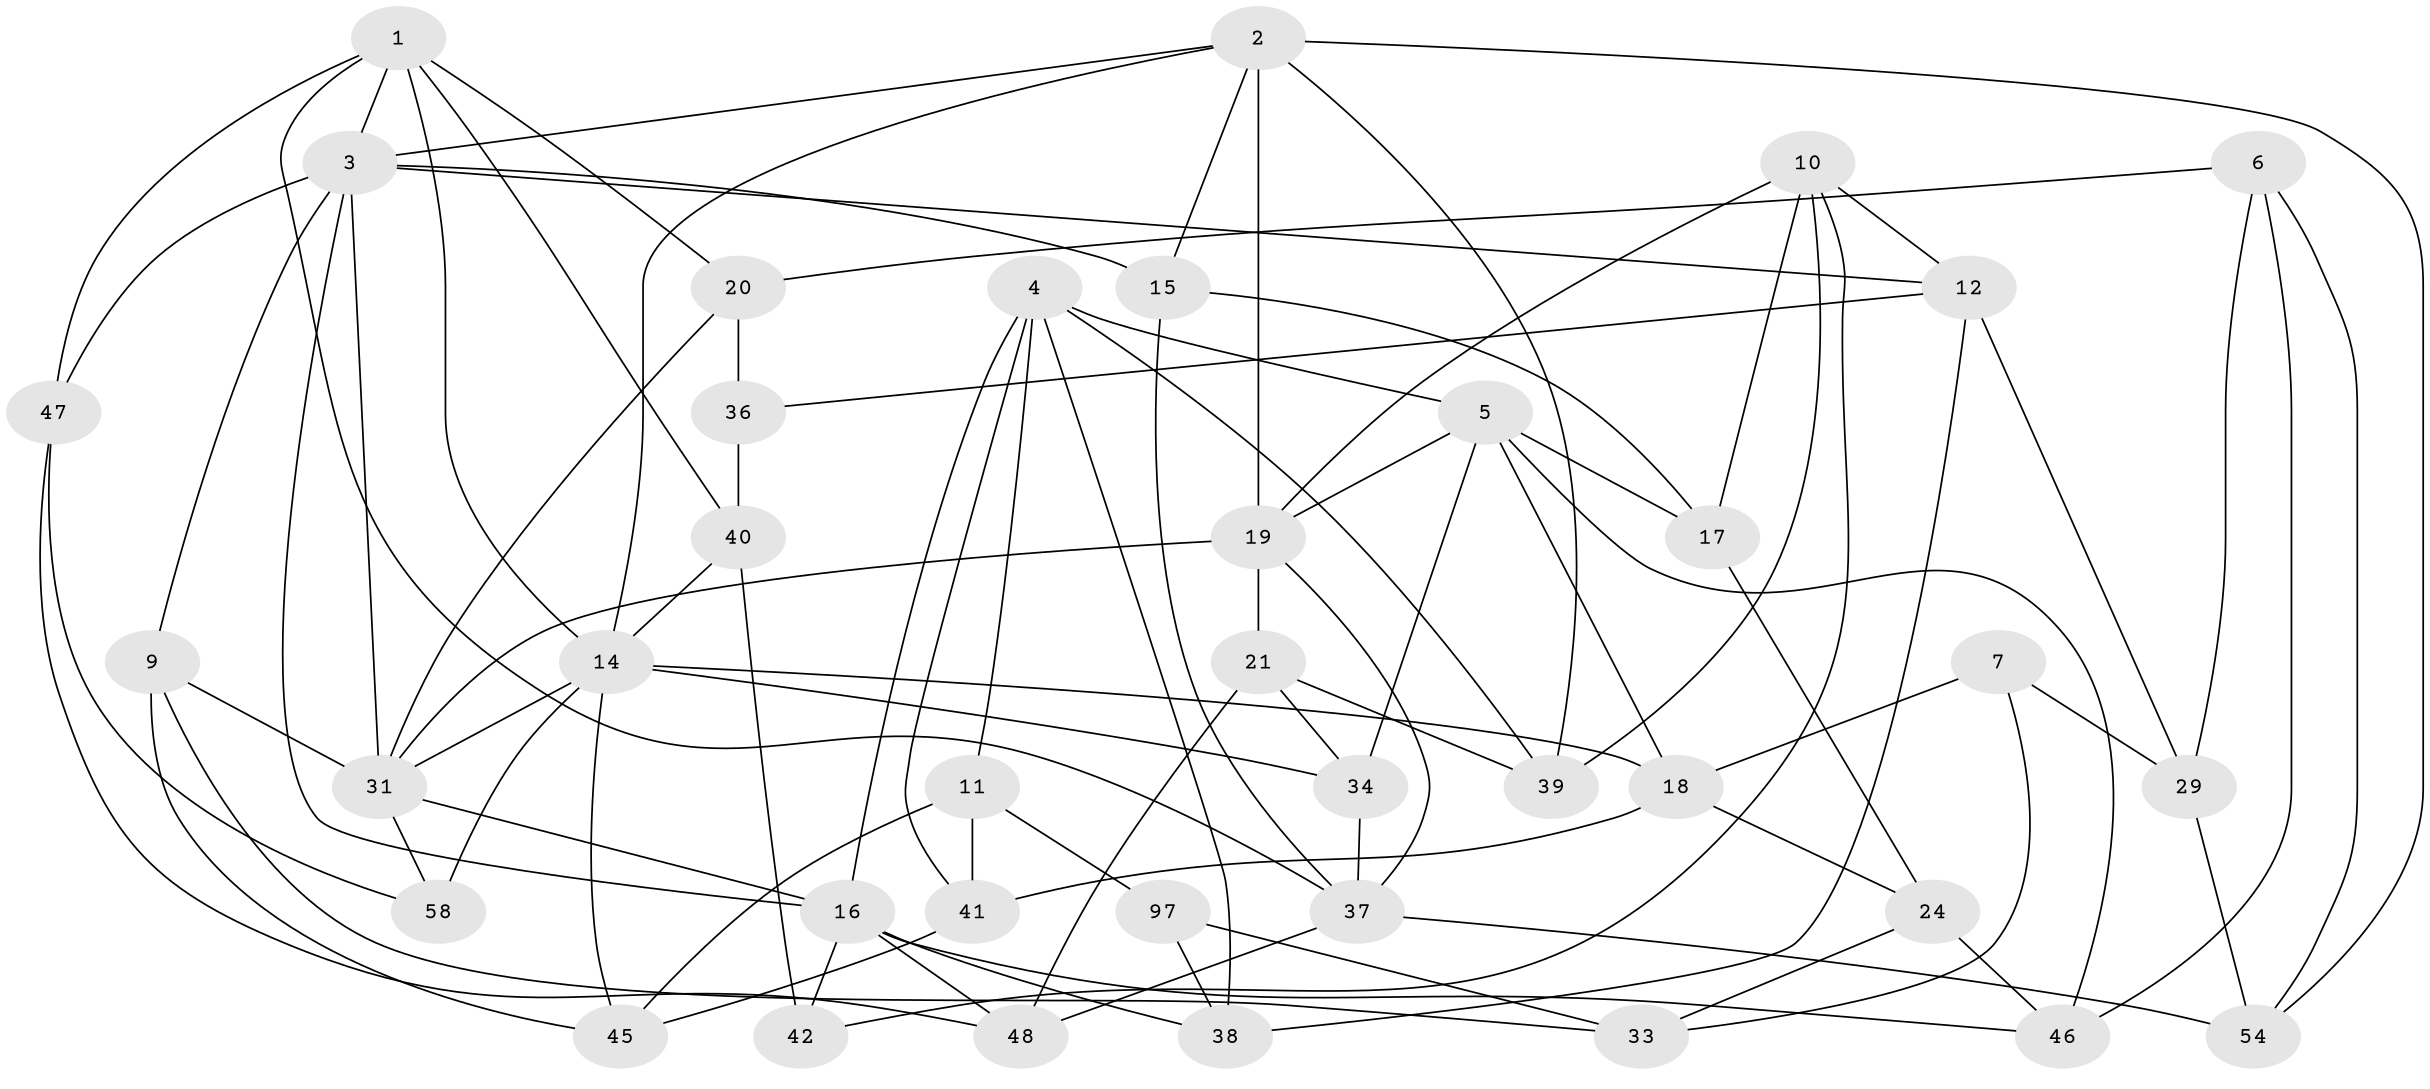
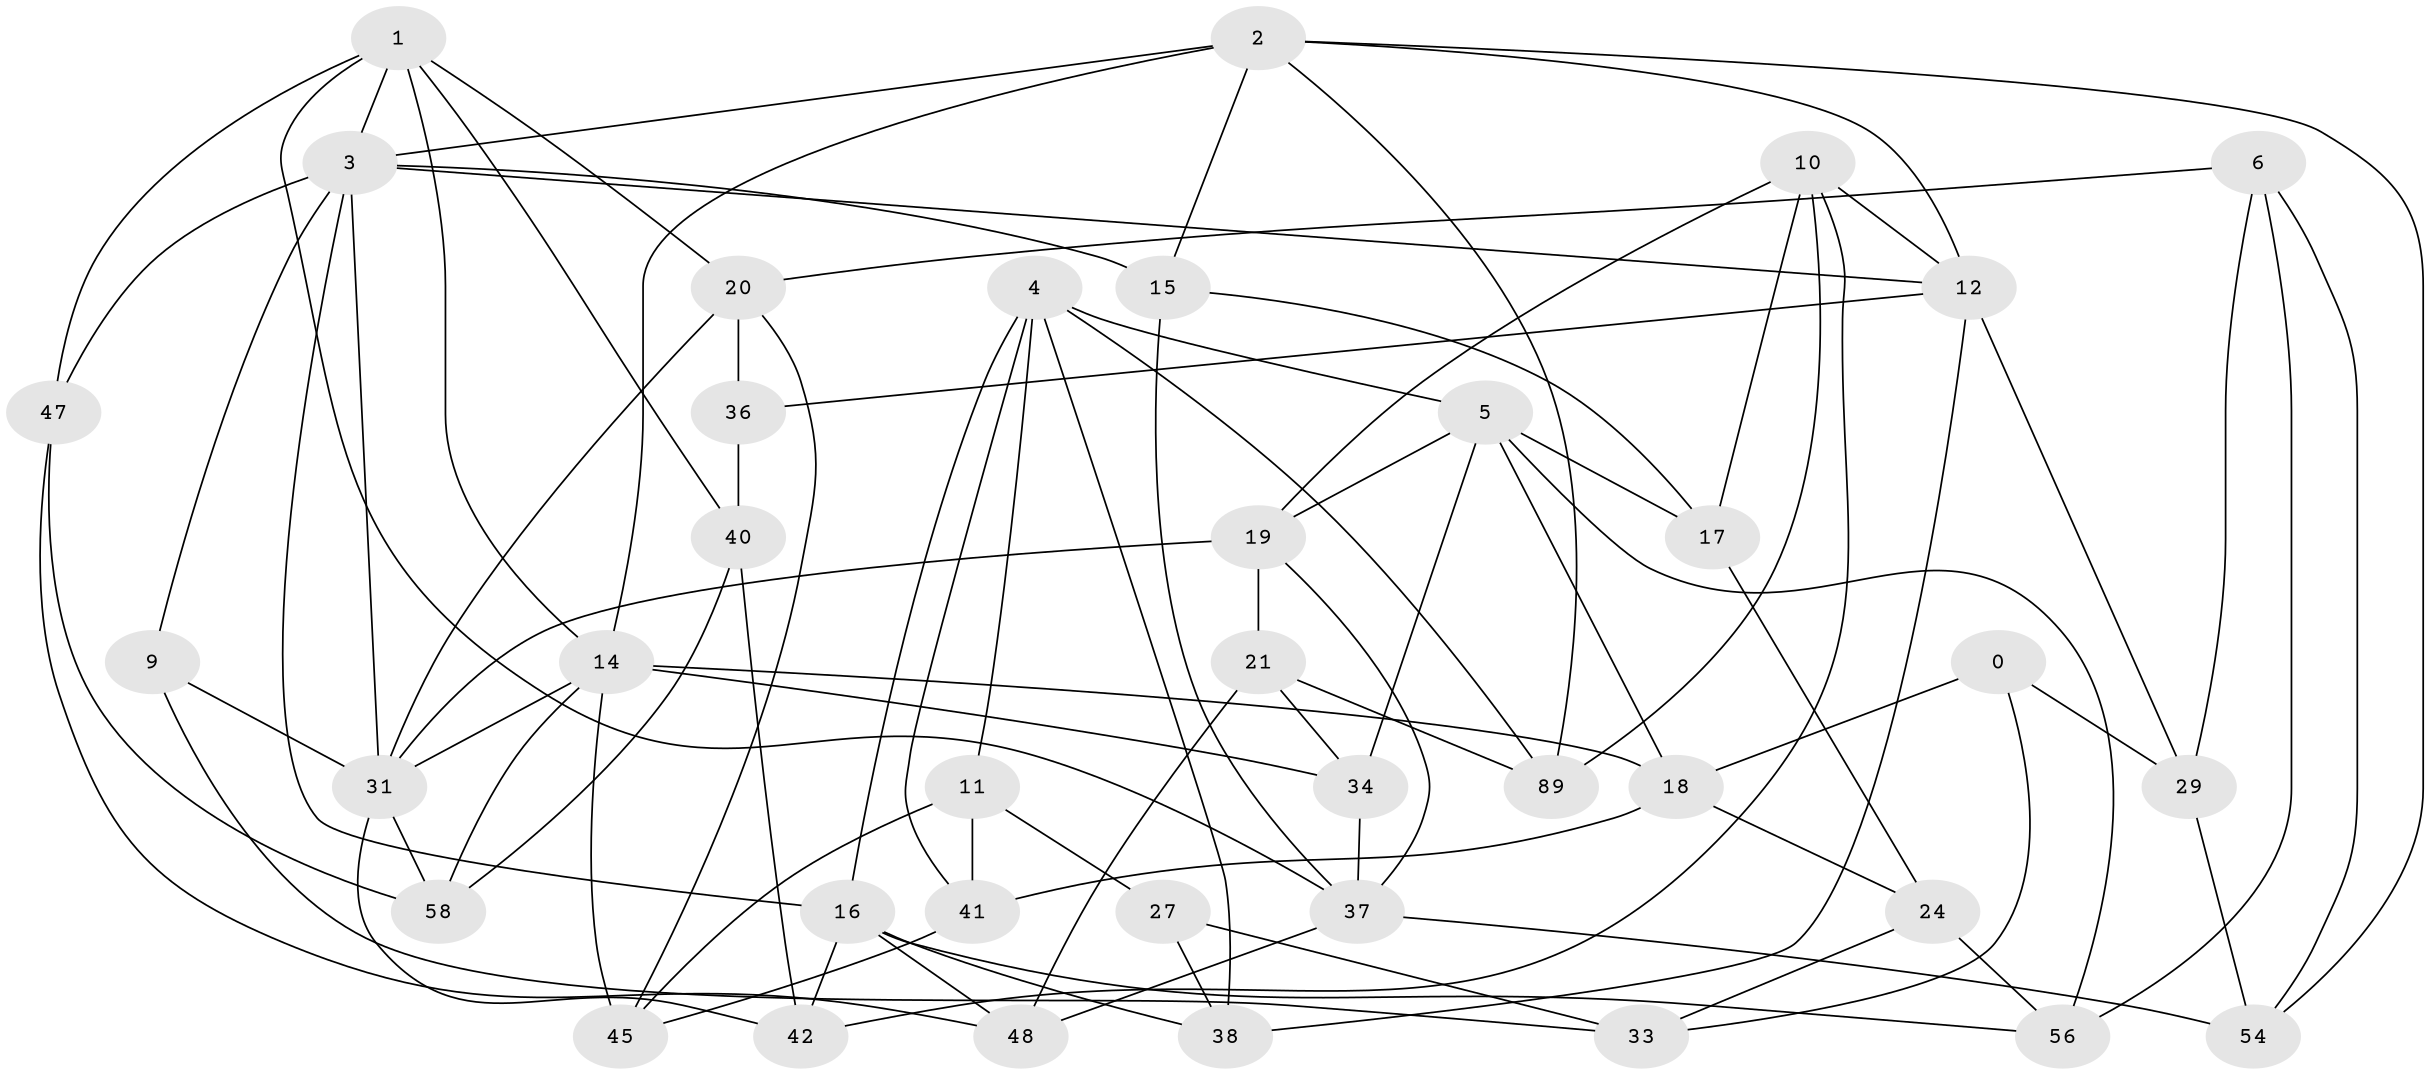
edge "2" -- "19": now "2" -- "12"
edge "40" -- "14": now "40" -- "58"
node "7": label "7" -> "0"
node "39": label "39" -> "89"
edge "31" -- "16": now "31" -- "42"
node "97": label "97" -> "27"
edge "9" -- "45": now "20" -- "45"
node "46": label "46" -> "56"
